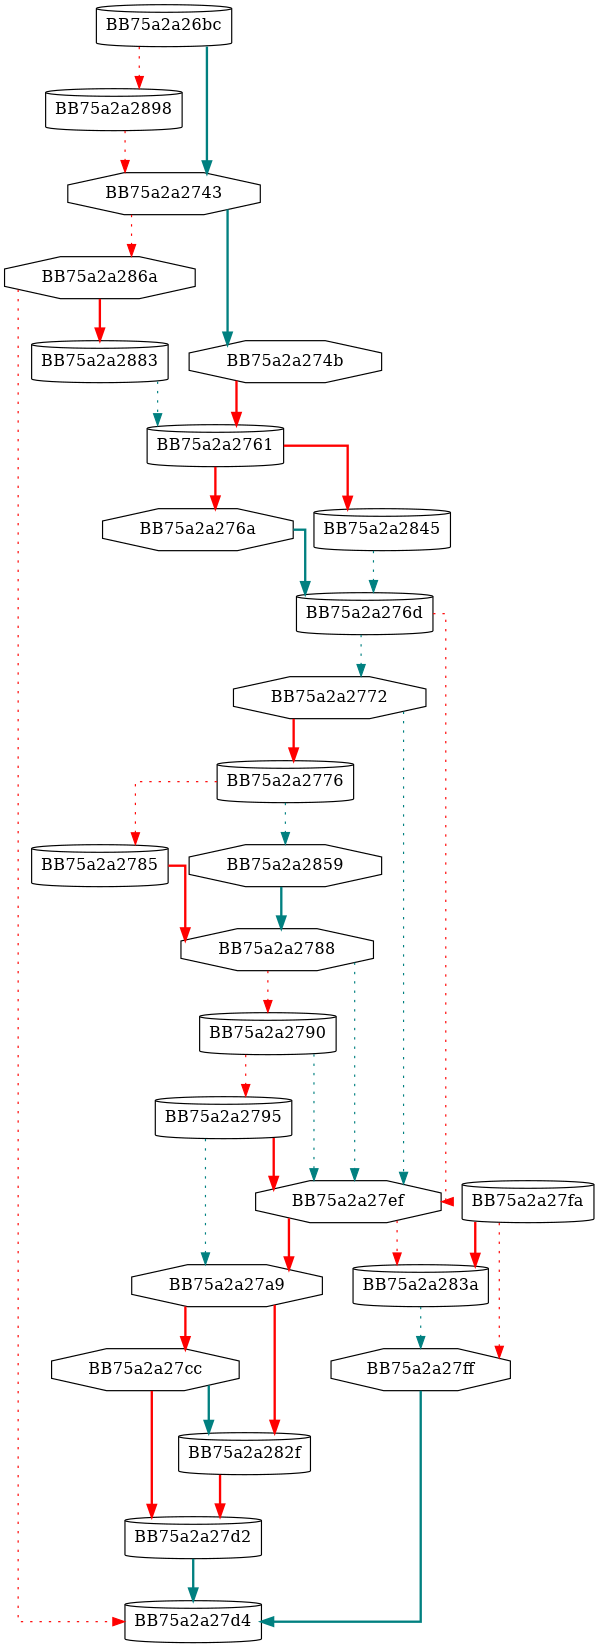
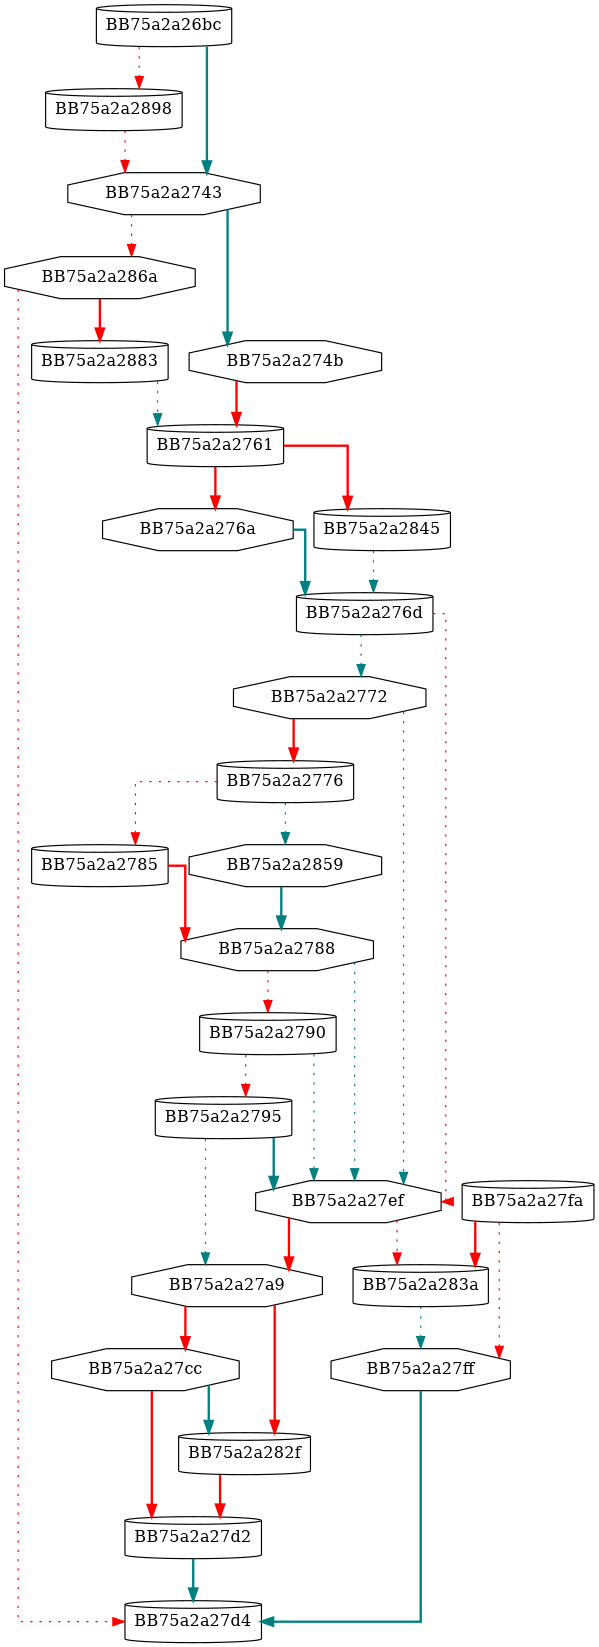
edge "BB75a2a2795" -> "BB75a2a27ef": color red -> teal
